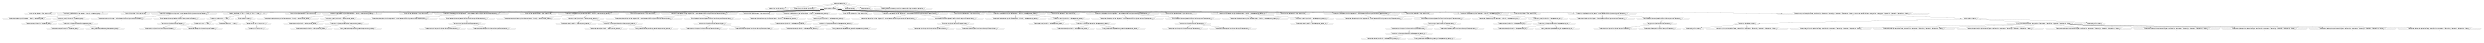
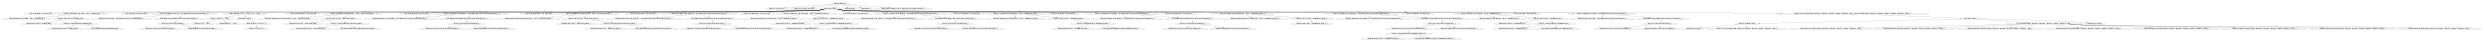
node "(LOCAL,String impVendorId: java.lang.String)": removed
node "(IDENTIFIER,prefix,prefix + IMPLEMENTATION_VENDOR)": removed
